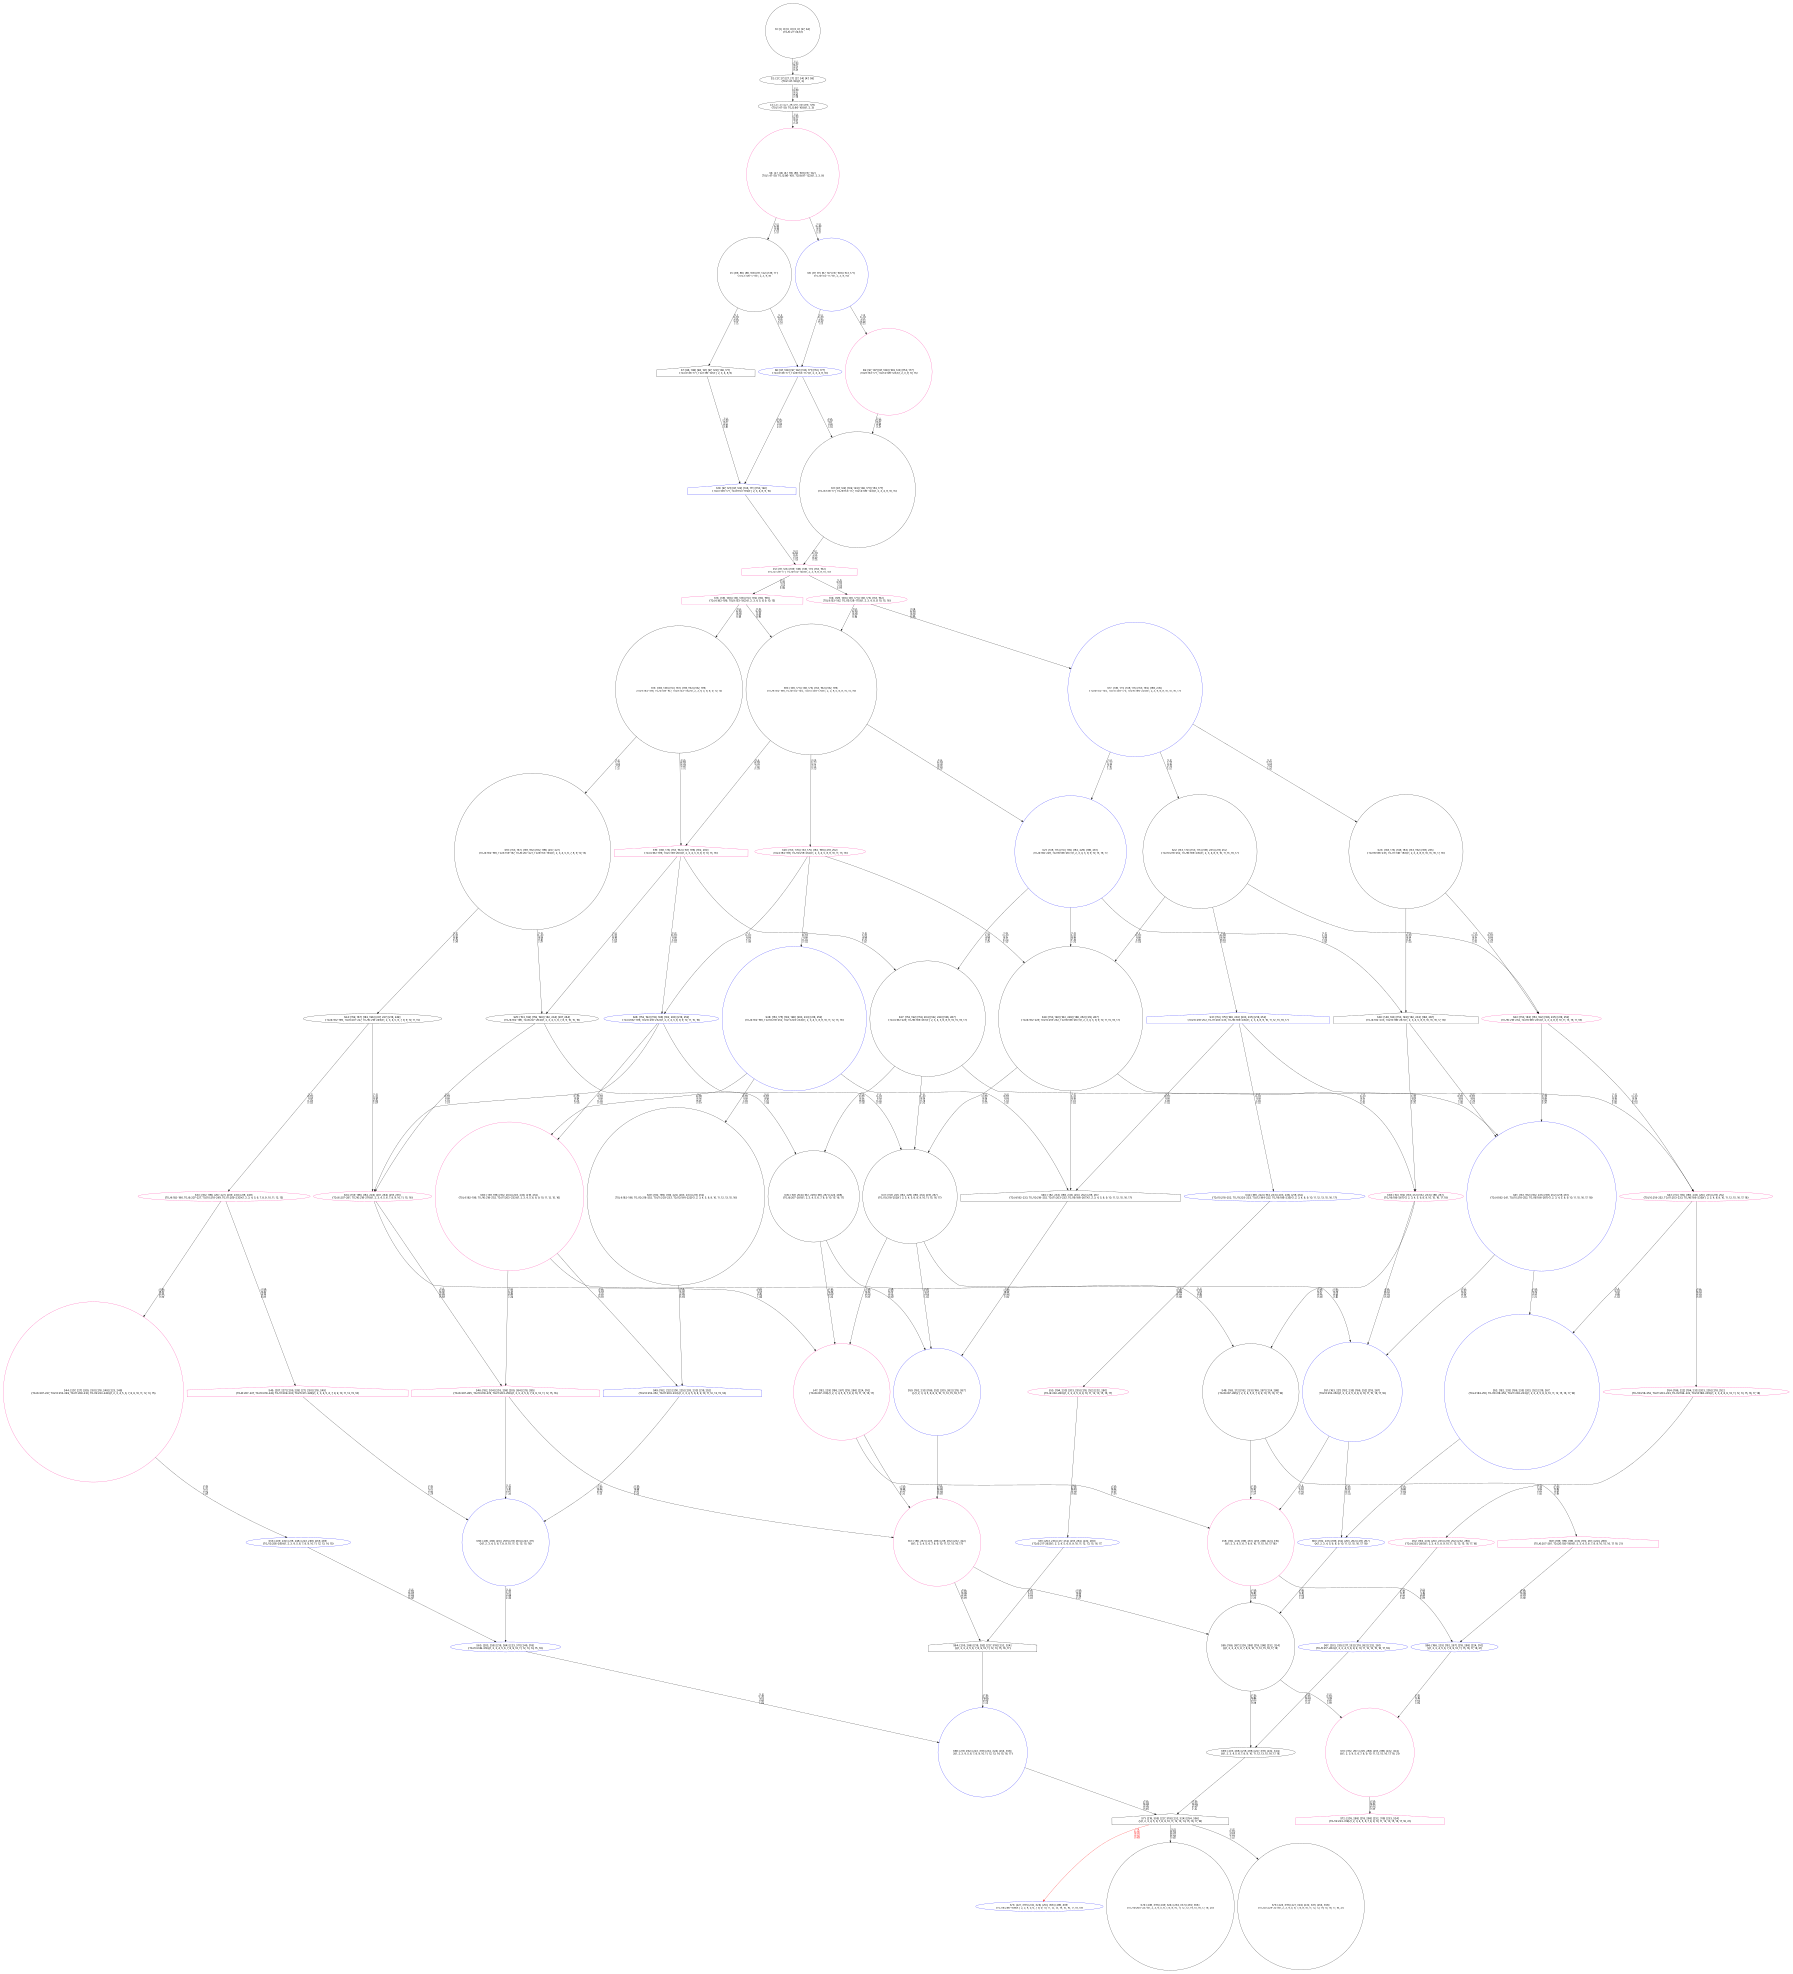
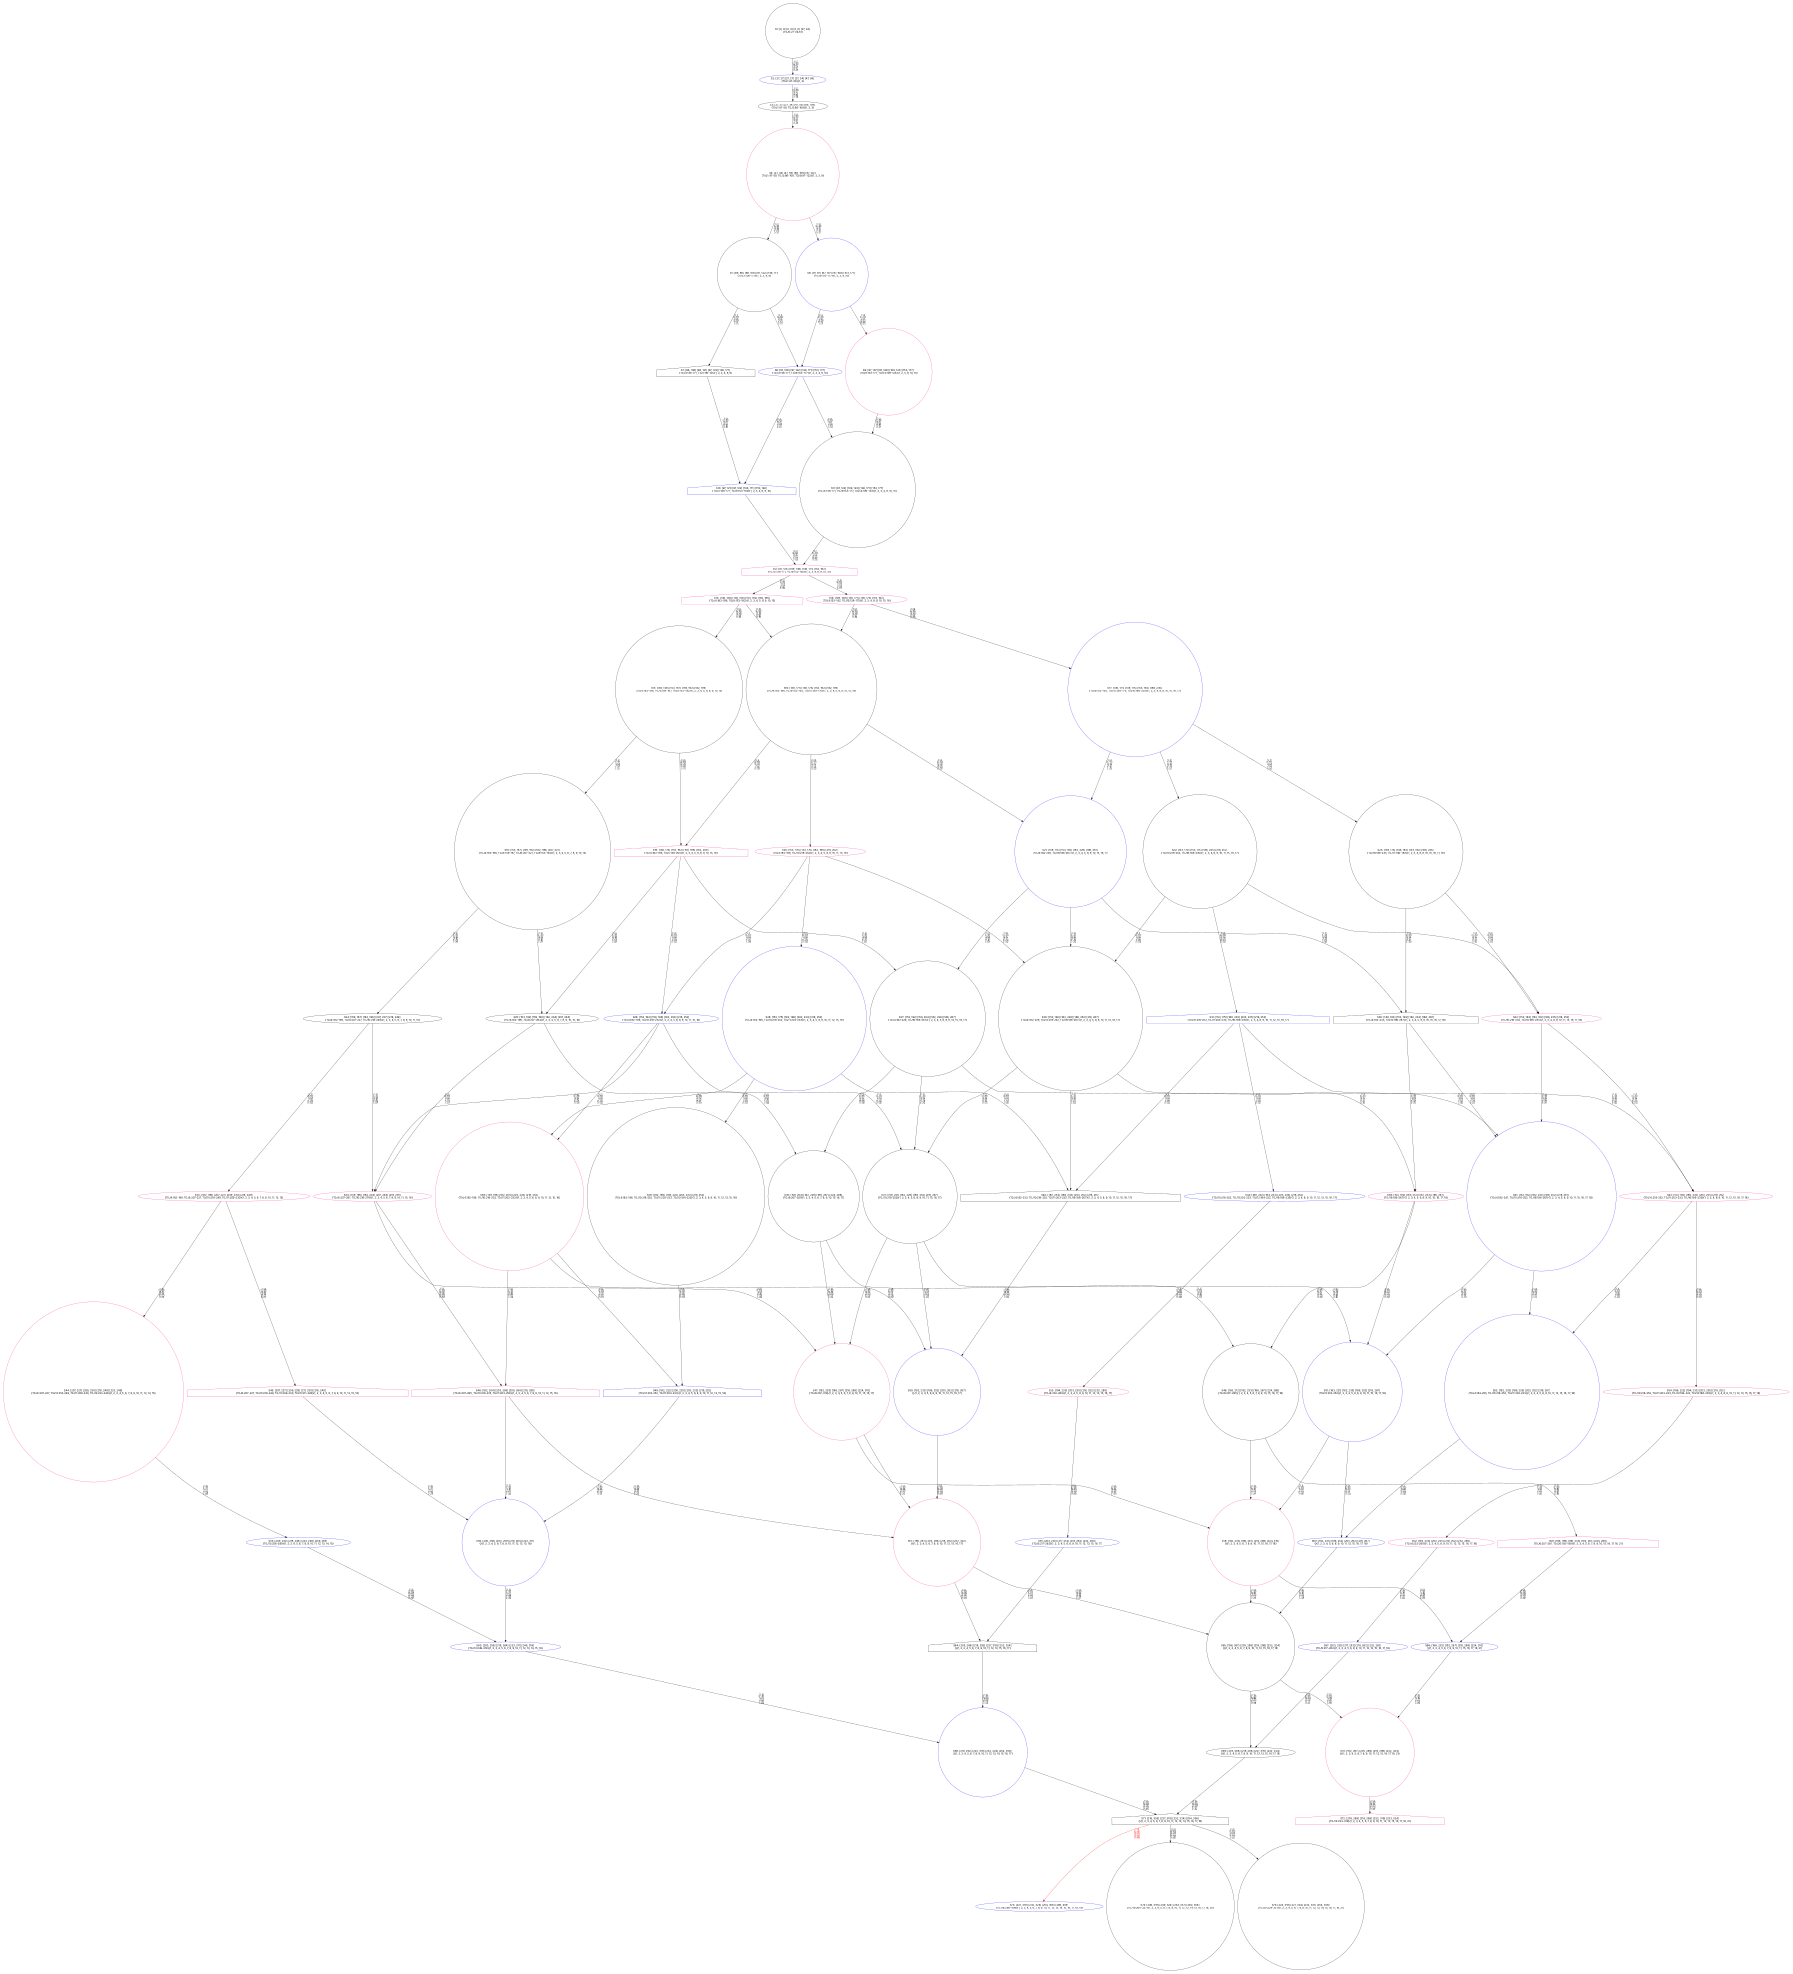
node "S2: [27, 27] [27, 27] [27, 34] [47, 59] {T0J1:47-59}{1, 2}": color black -> blue
